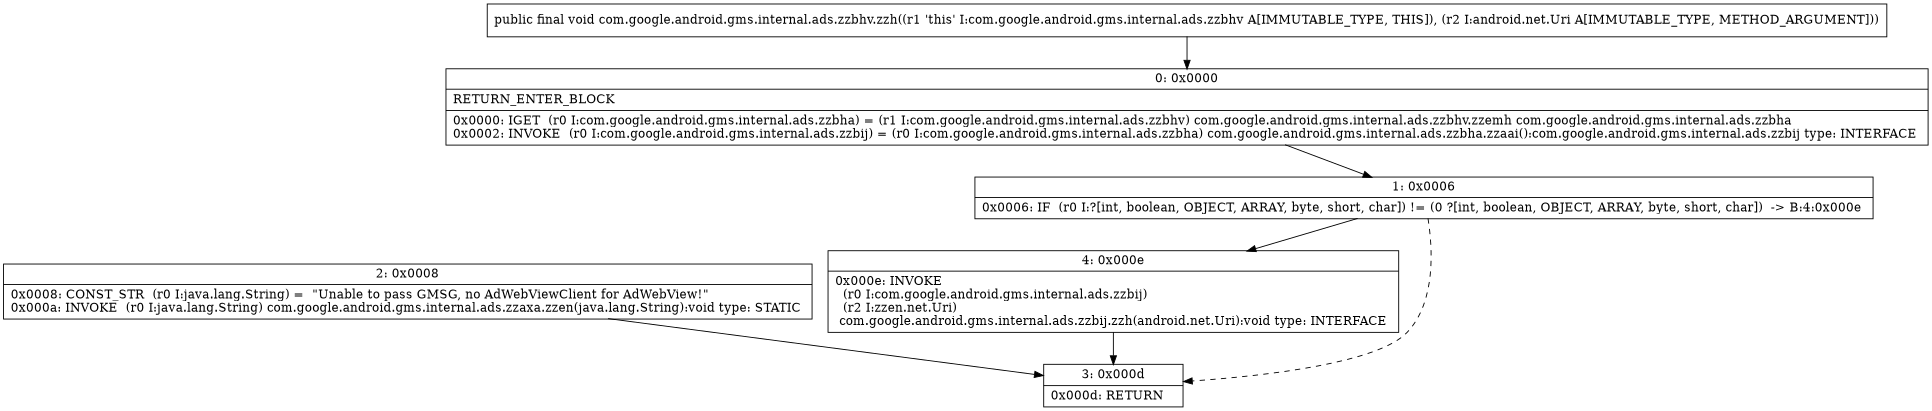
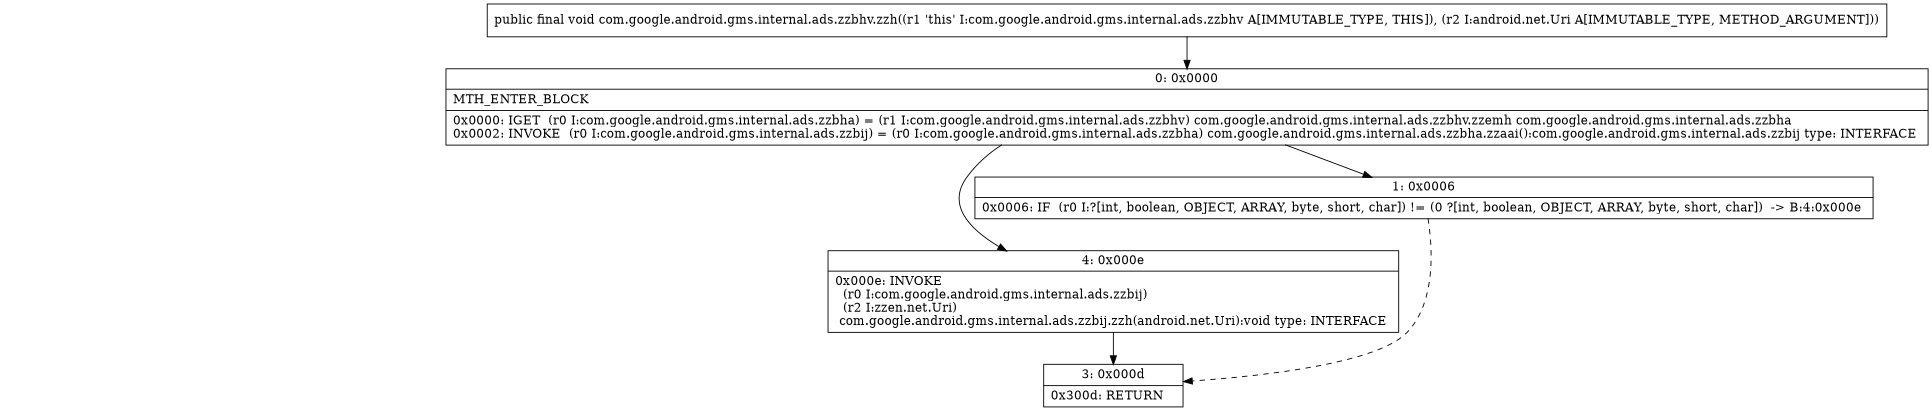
node "0: 0x0000": text "RETURN_ENTER_BLOCK" -> "MTH_ENTER_BLOCK"
edge "1: 0x0006" -> "4: 0x000e": now "0: 0x0000" -> "4: 0x000e"
node "2: 0x0008": removed
node "3: 0x000d": text "0x000d: RETURN" -> "0x300d: RETURN"
